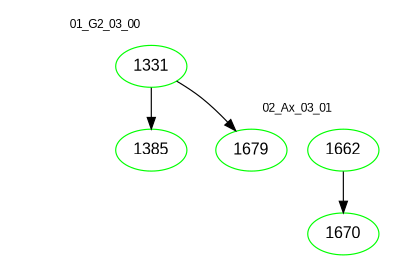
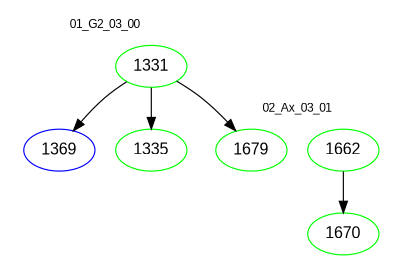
node "1369": added
node "1385": label "1385" -> "1335"
